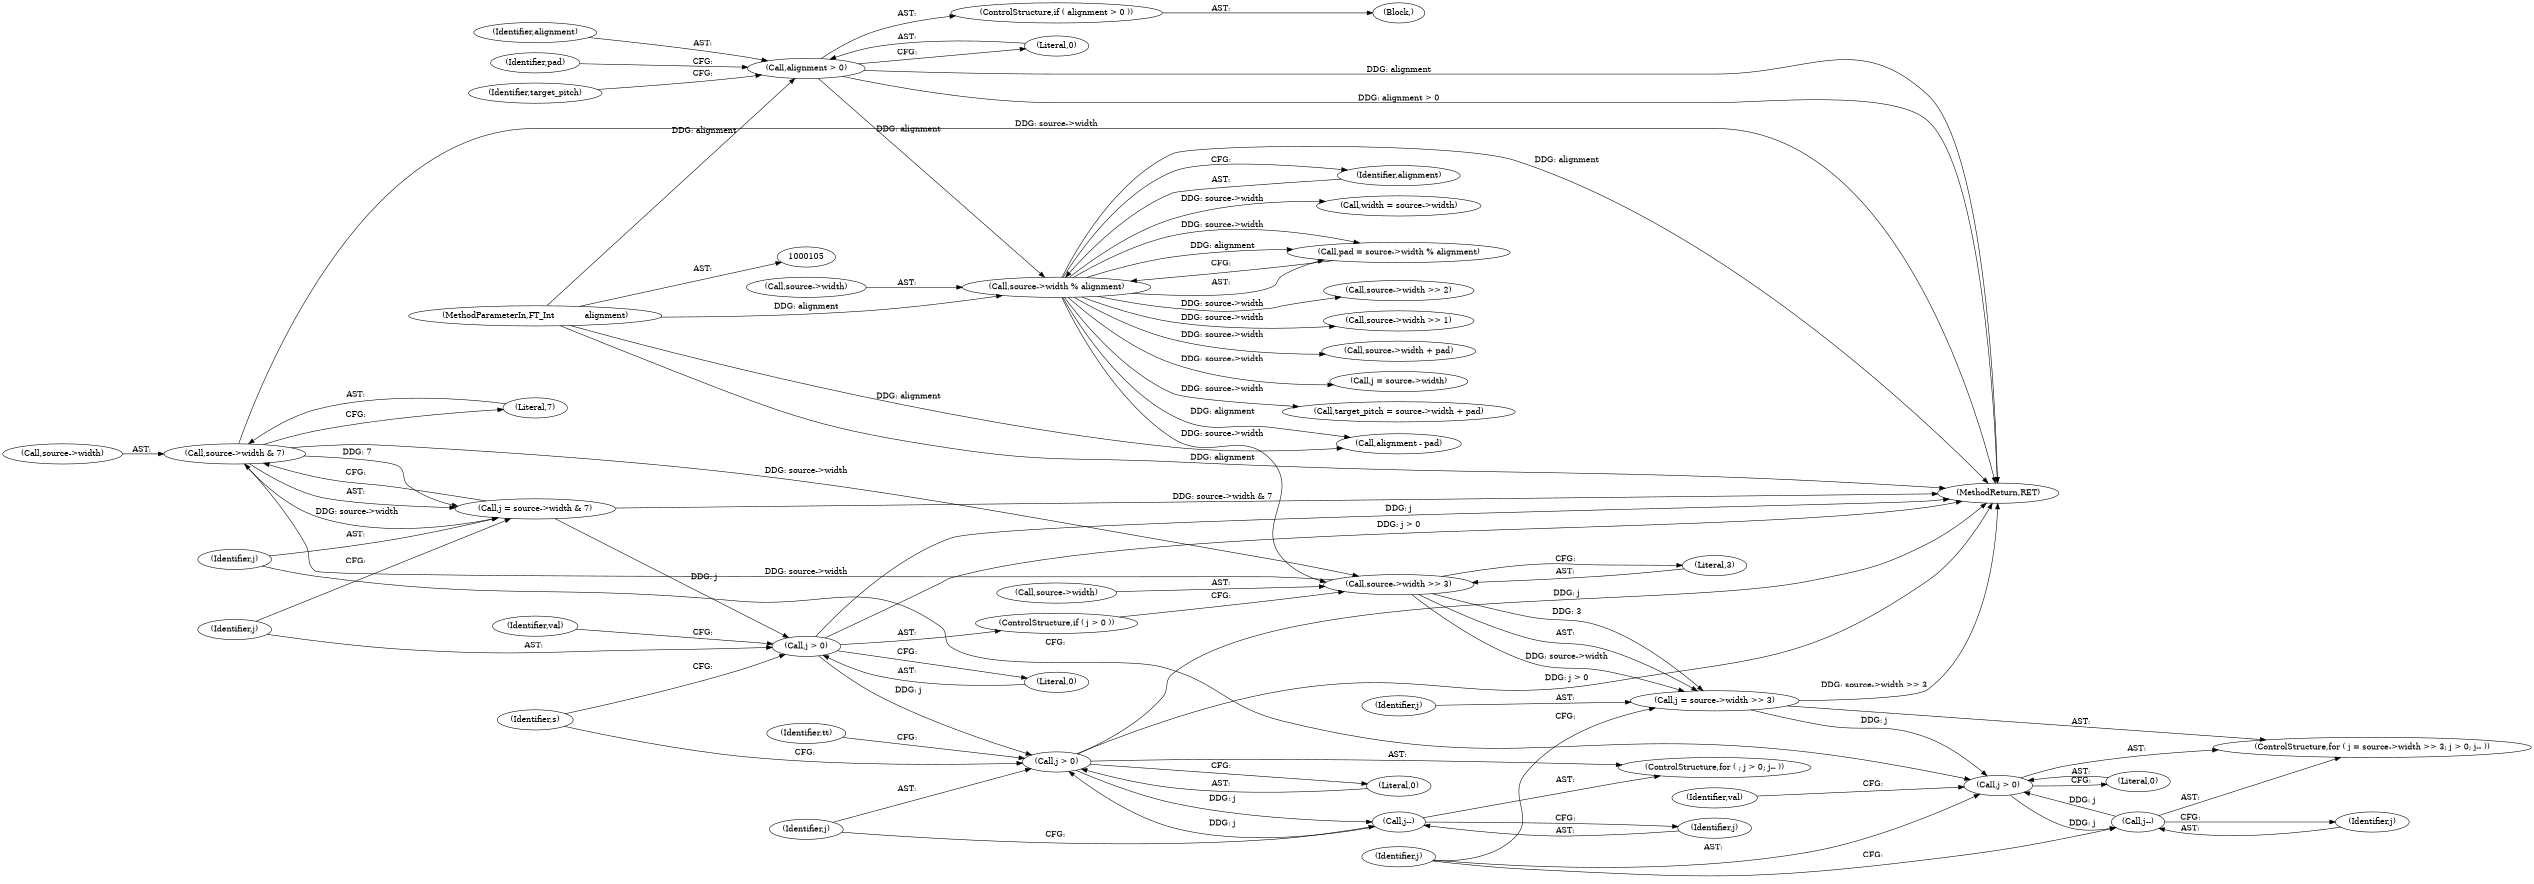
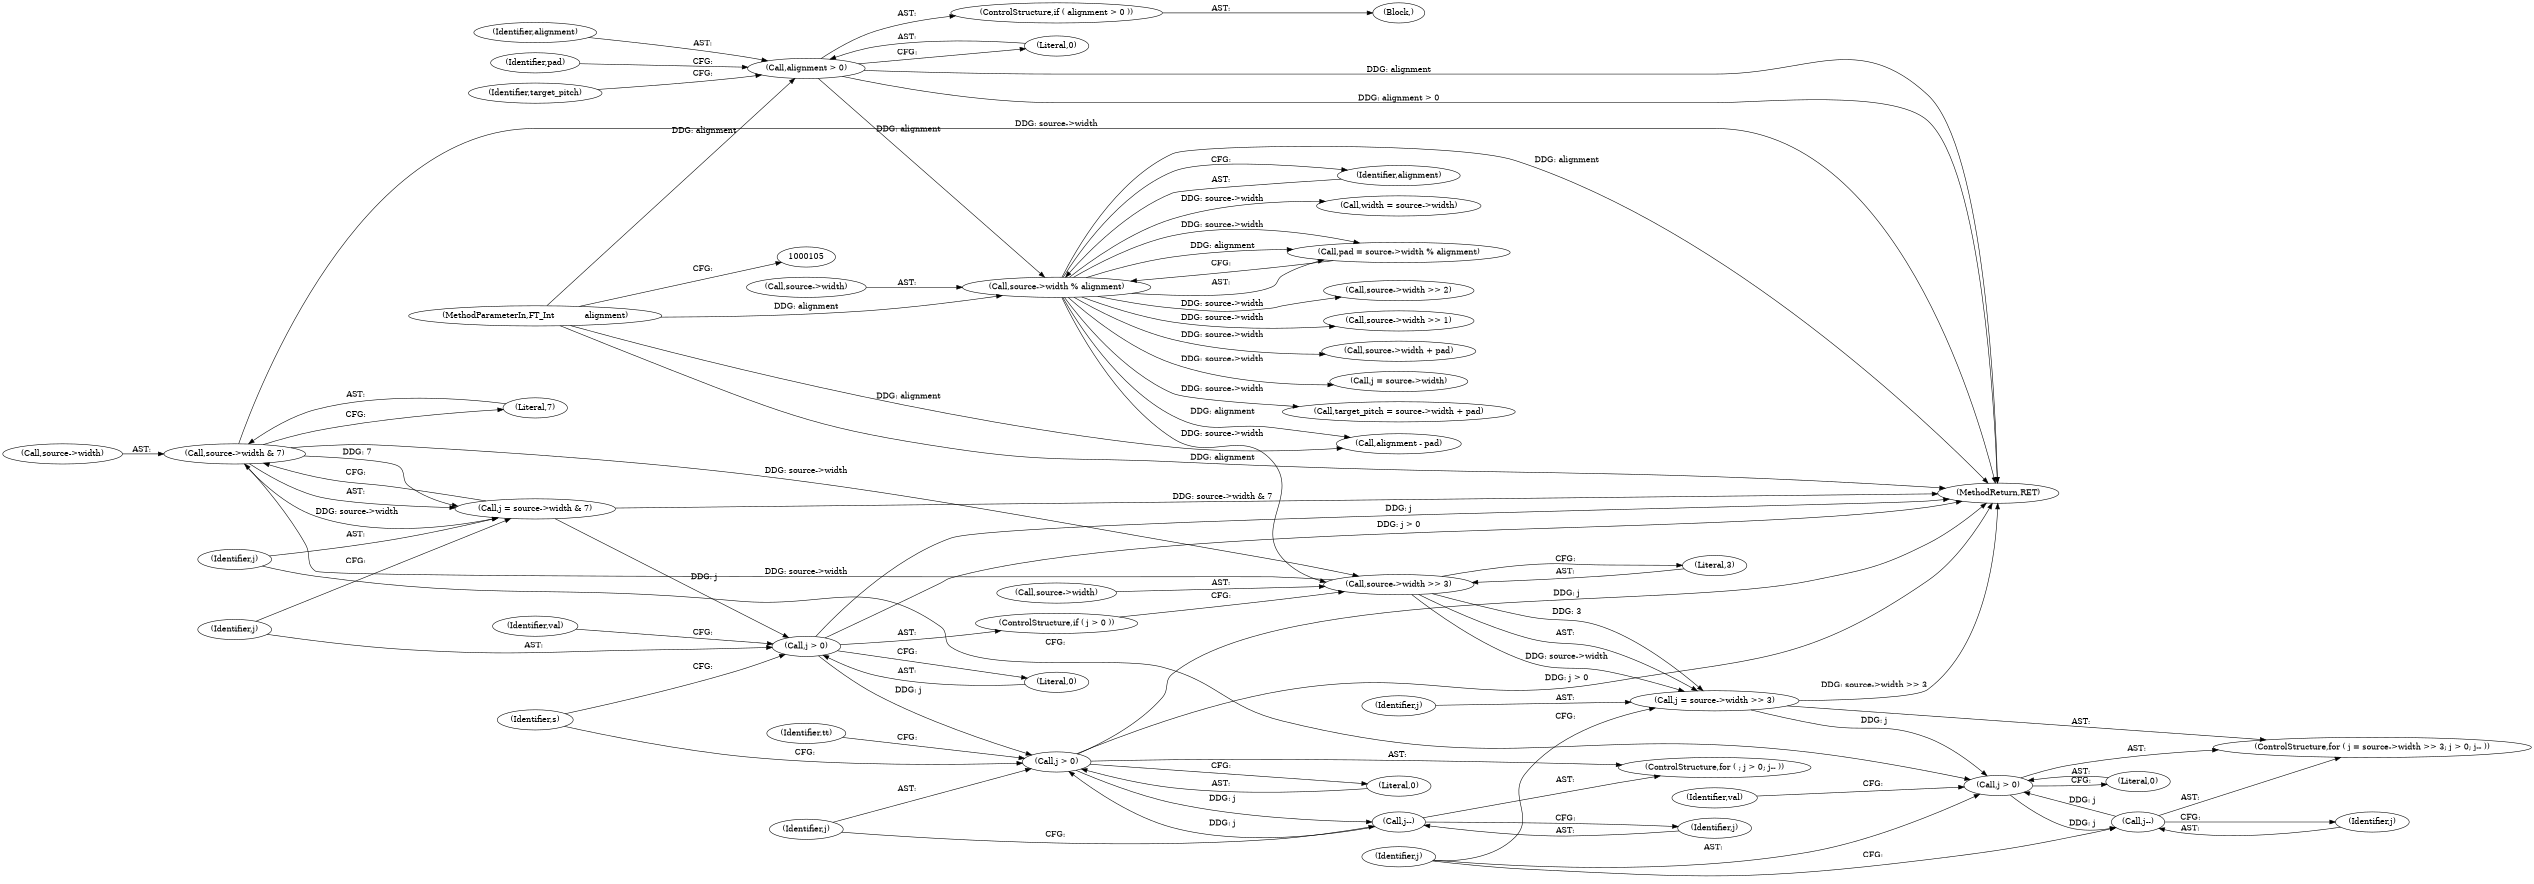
edge "(MethodParameterIn,FT_Int            alignment)" -> "1000105": label "AST: " -> "CFG: "
